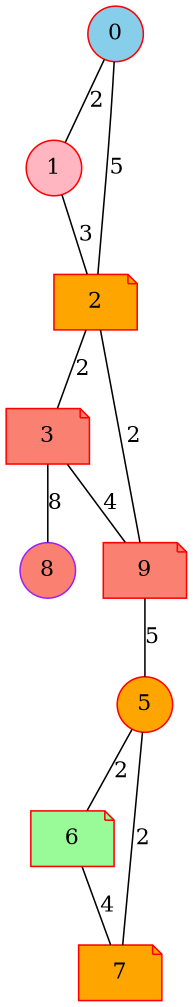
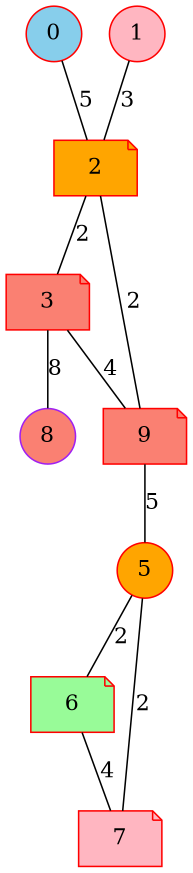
edge "0" -- "1": removed, label "2"
node "7": fillcolor orange -> lightpink
